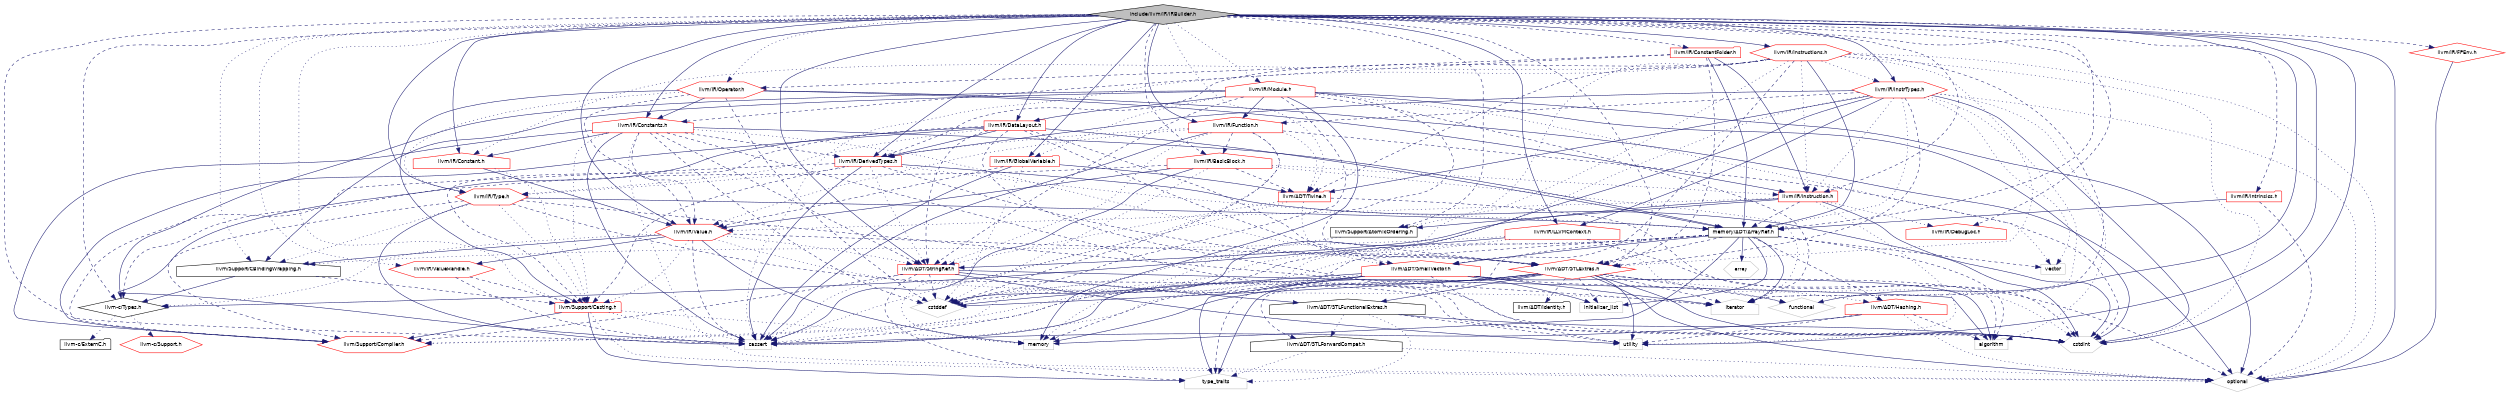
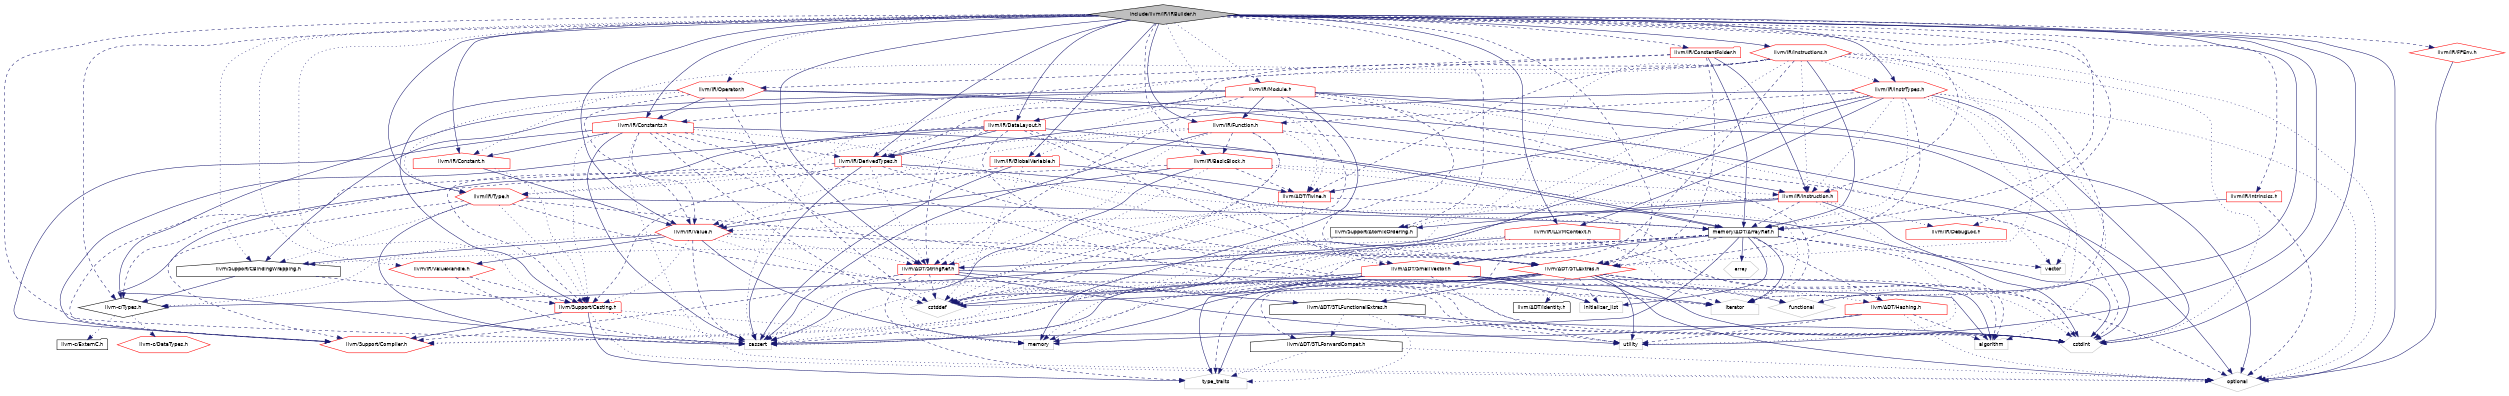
node "llvm-c/Support.h": label "llvm-c/Support.h" -> "llvm-c/DataTypes.h"
